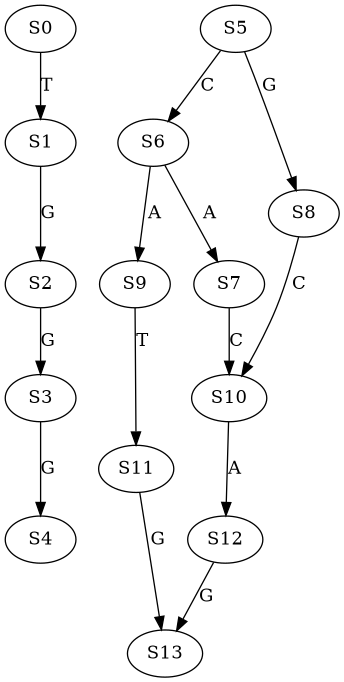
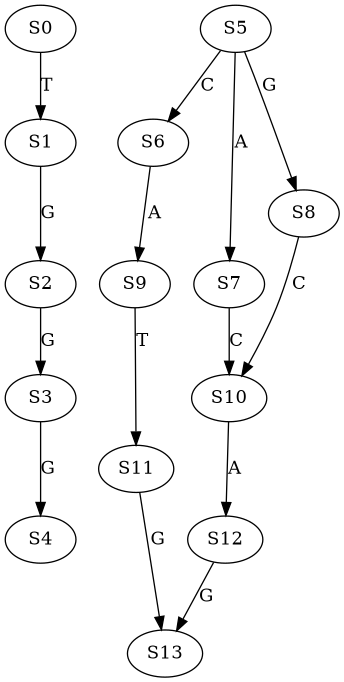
edge "S6" -> "S7": now "S5" -> "S7"
